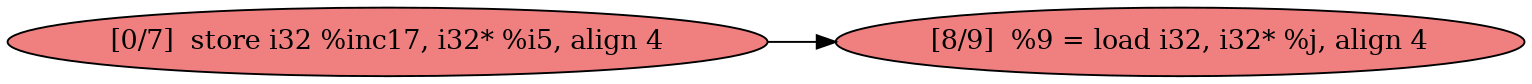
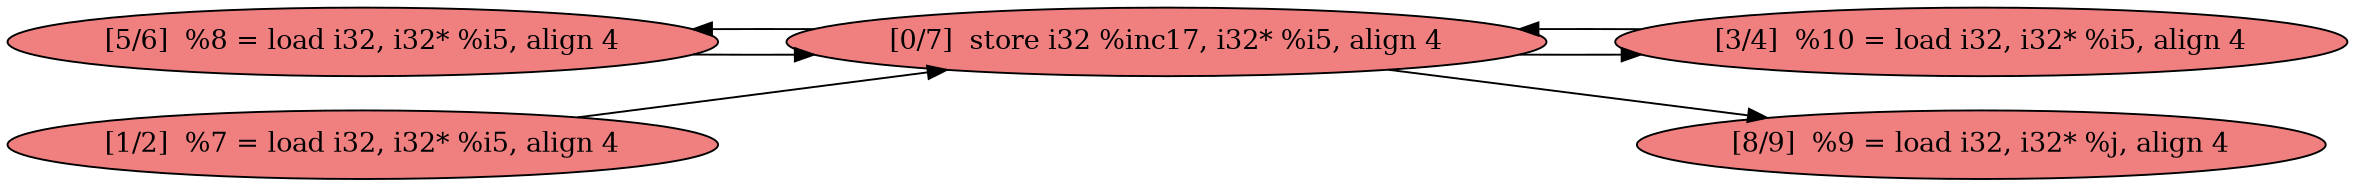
node "[5/6]  %8 = load i32, i32* %i5, align 4": added
node "[3/4]  %10 = load i32, i32* %i5, align 4": added
node "[1/2]  %7 = load i32, i32* %i5, align 4": added
